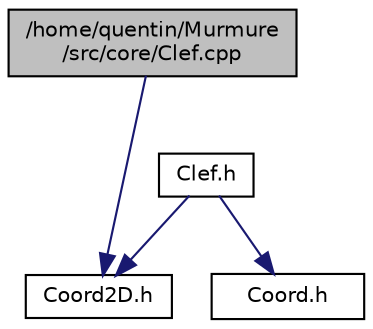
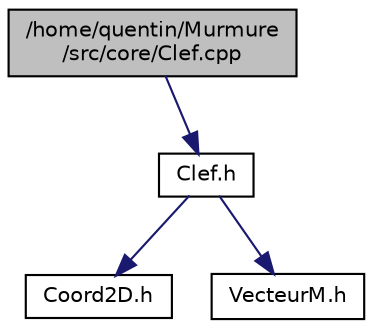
edge "/home/quentin/Murmure /src/core/Clef.cpp" -> "Coord2D.h": now "/home/quentin/Murmure /src/core/Clef.cpp" -> "Clef.h"
node "Coord.h": label "Coord.h" -> "VecteurM.h"
